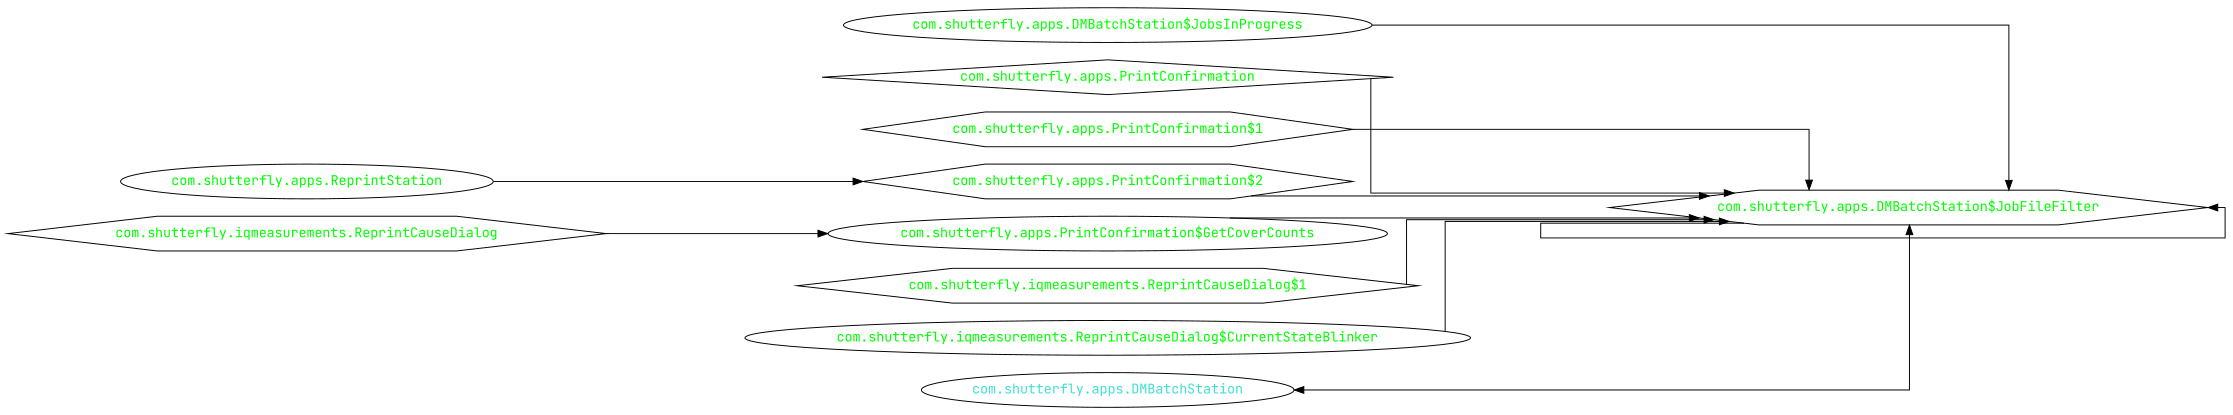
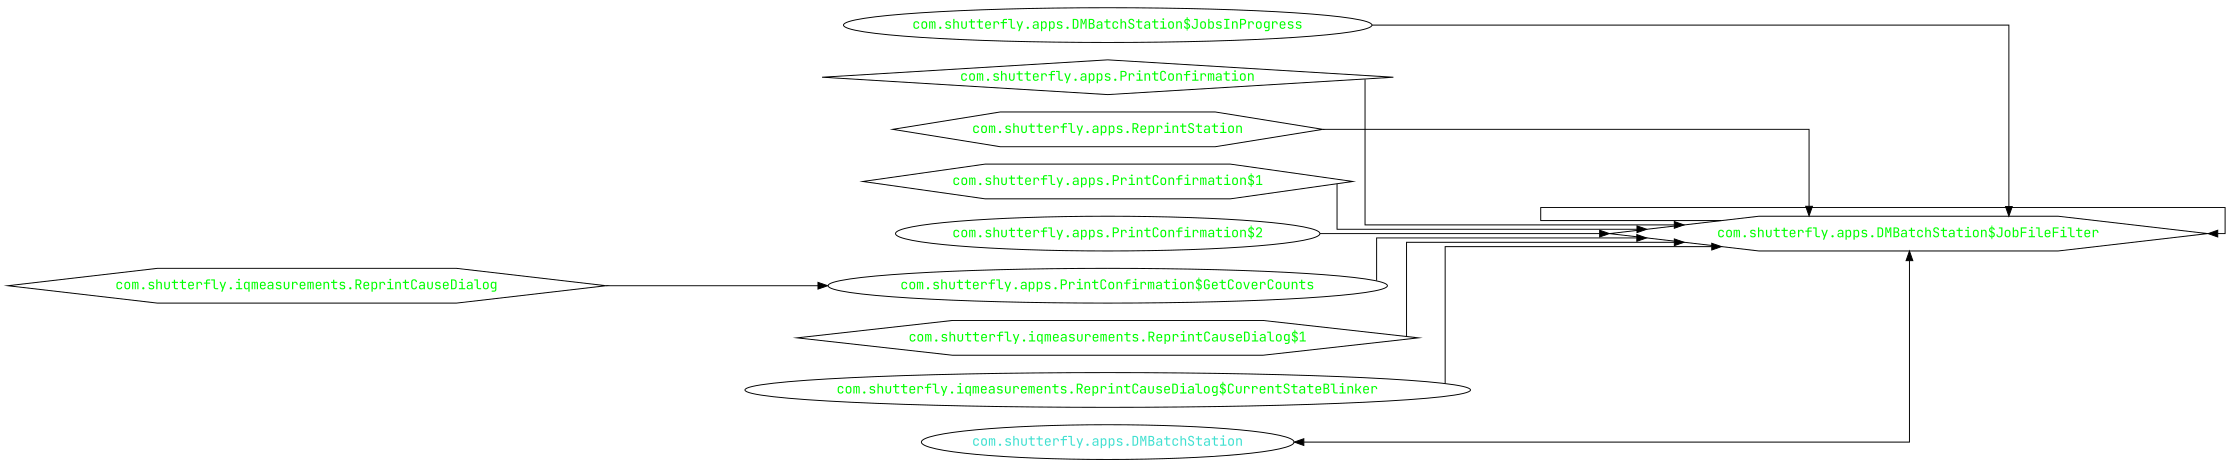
node "com.shutterfly.apps.ReprintStation": shape ellipse -> hexagon
edge "com.shutterfly.apps.ReprintStation" -> "com.shutterfly.apps.PrintConfirmation$2": now "com.shutterfly.apps.ReprintStation" -> "com.shutterfly.apps.DMBatchStation$JobFileFilter"
node "com.shutterfly.apps.PrintConfirmation$2": shape hexagon -> ellipse
